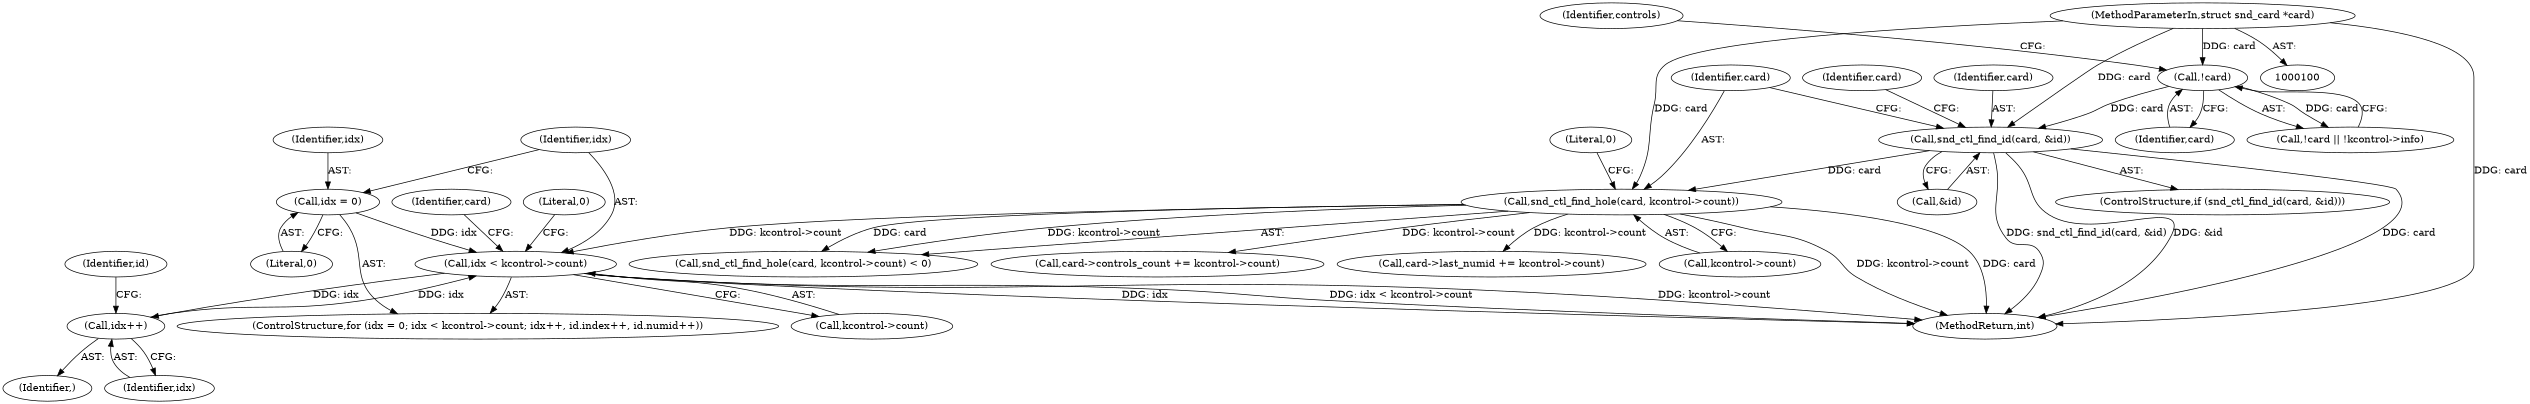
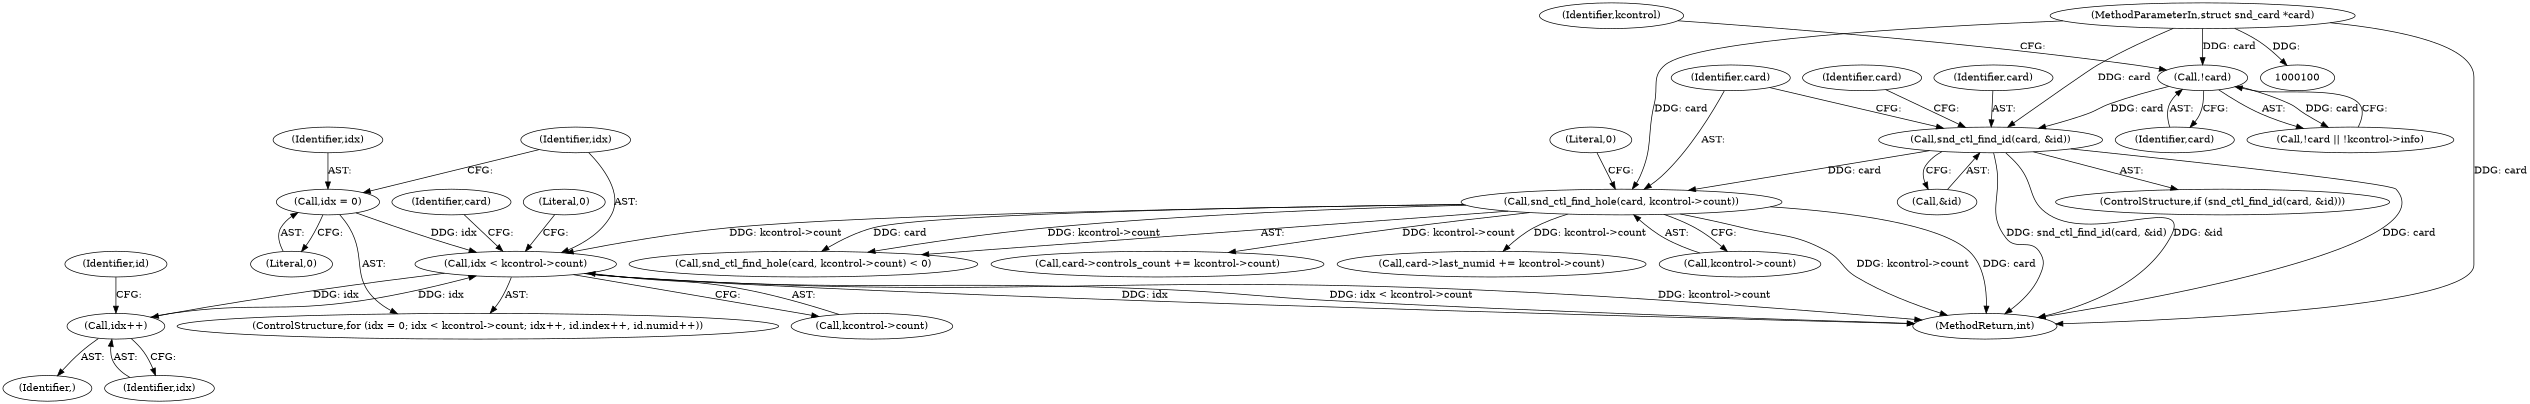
node "(Identifier,controls)": label "(Identifier,controls)" -> "(Identifier,kcontrol)"
edge "(MethodParameterIn,struct snd_card *card)" -> "1000100": label "AST: " -> "DDG: "
